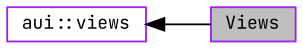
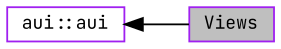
node "aui::views": label "aui::views" -> "aui::aui"
